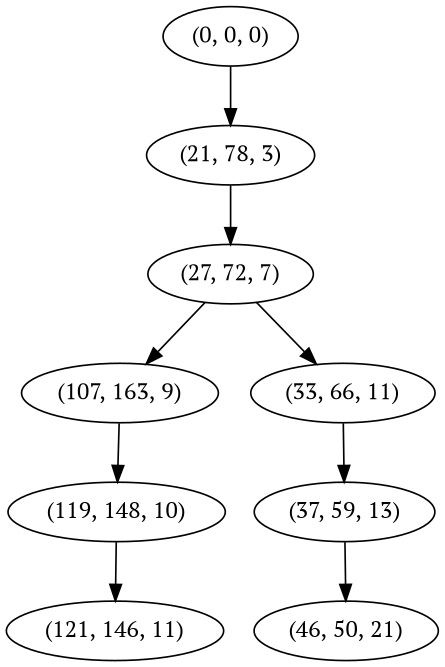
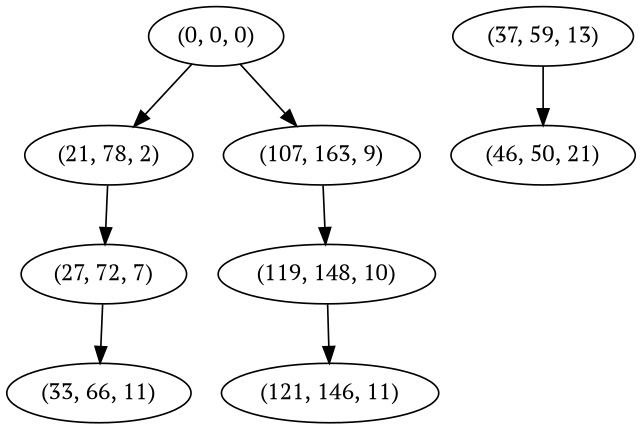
node "(21, 78, 3)": label "(21, 78, 3)" -> "(21, 78, 2)"
edge "(27, 72, 7)" -> "(107, 163, 9)": now "(0, 0, 0)" -> "(107, 163, 9)"
edge "(33, 66, 11)" -> "(37, 59, 13)": removed
